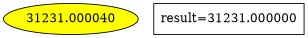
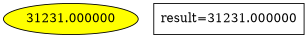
node "31231.000040": label "31231.000040" -> "31231.000000"
